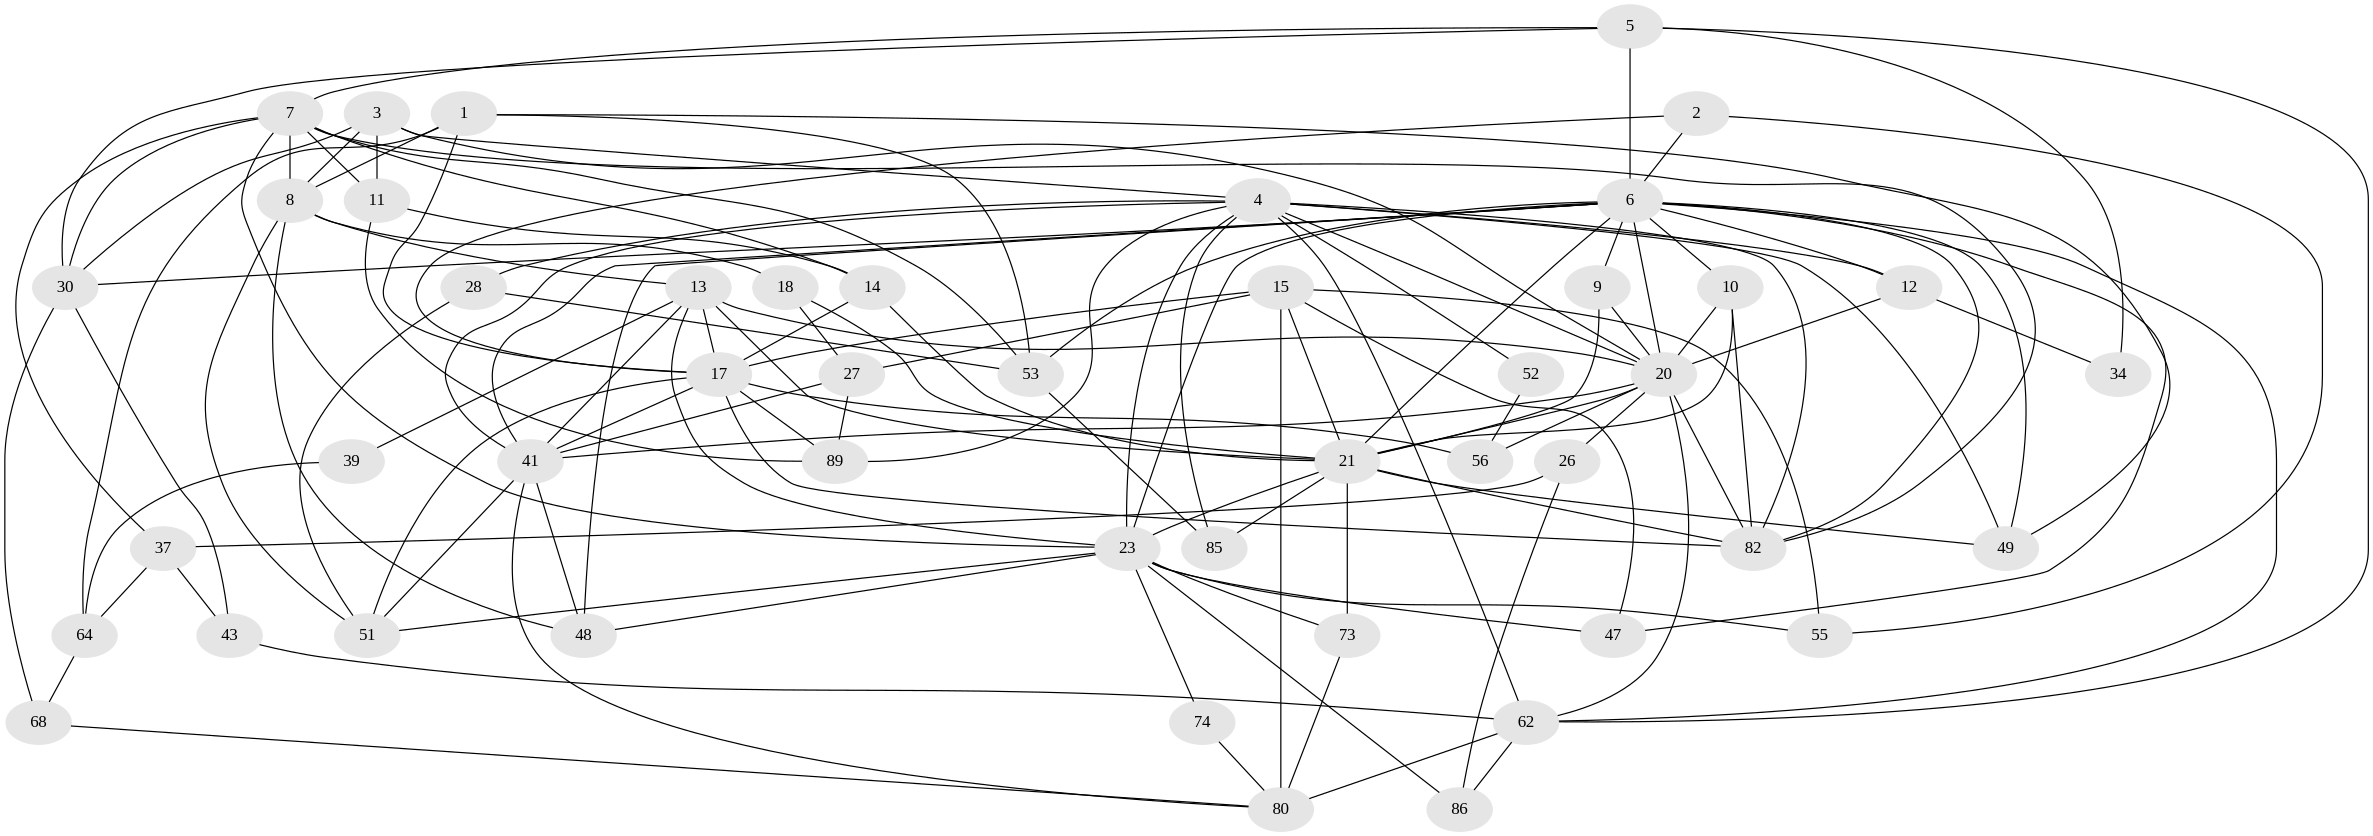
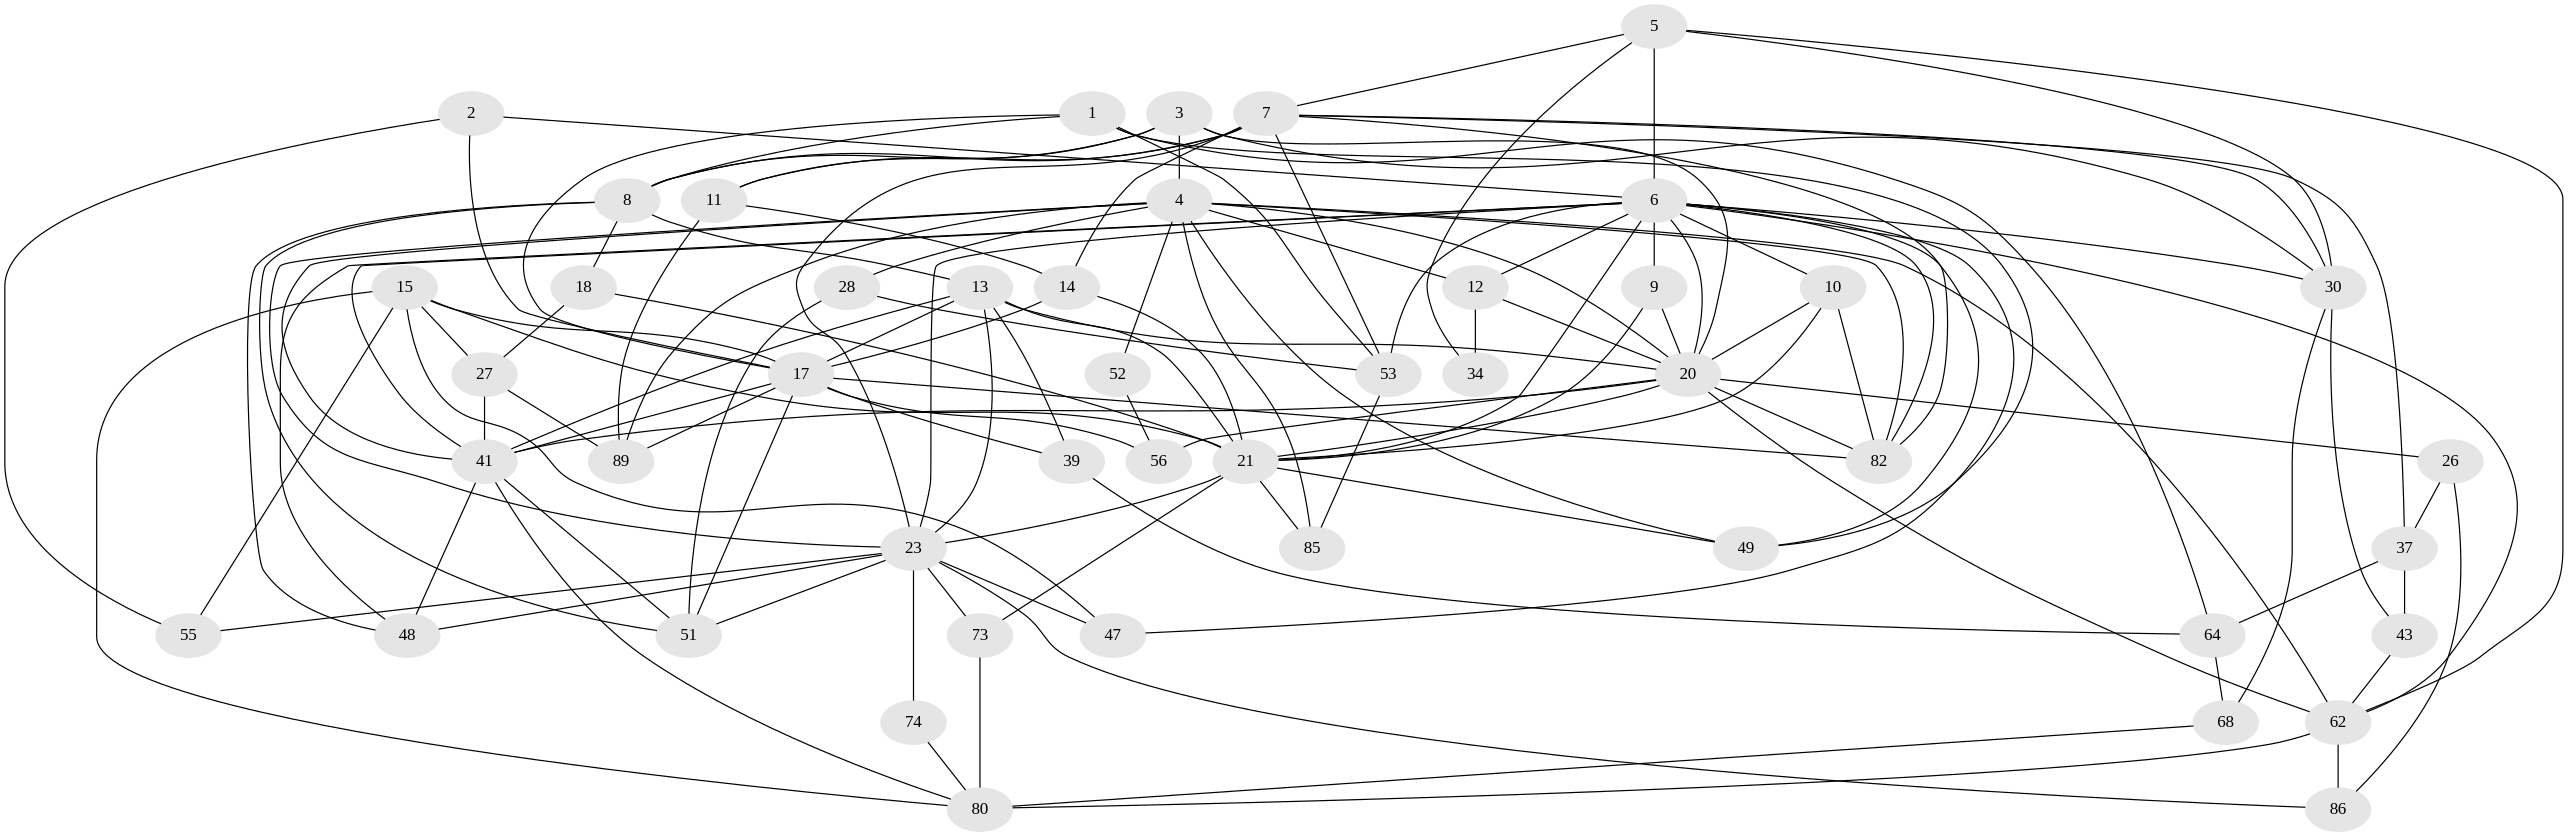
edge "17" -- "39": added
edge "21" -- "82": removed
